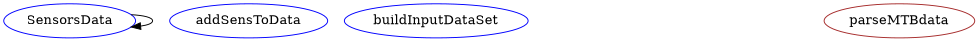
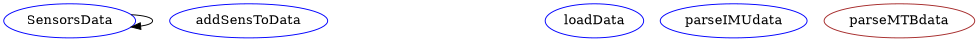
node "buildInputDataSet": removed
node "loadData": added
node "parseIMUdata": added
